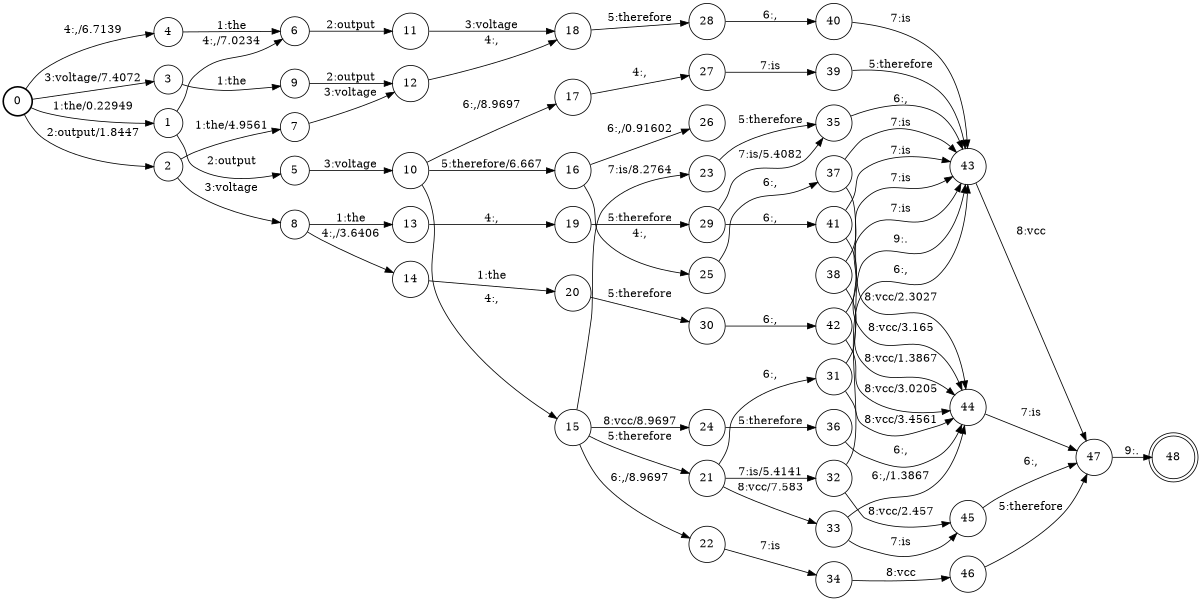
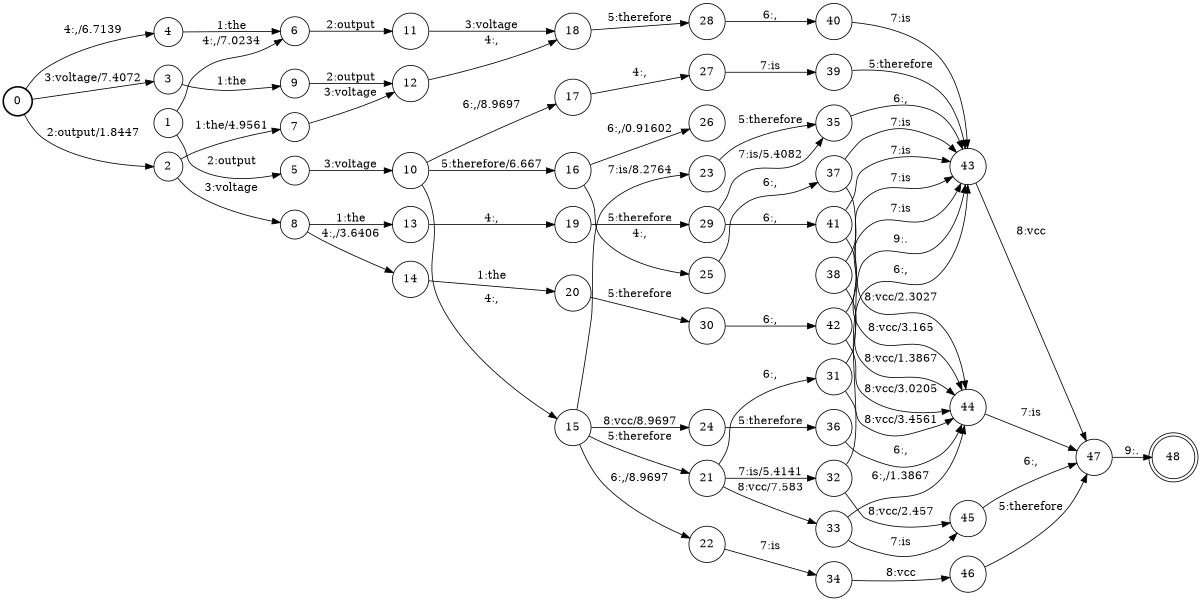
edge "0" -> "1": removed, label "1:the/0.22949"
